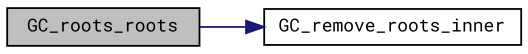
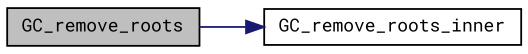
node "GC_roots_roots": label "GC_roots_roots" -> "GC_remove_roots"
